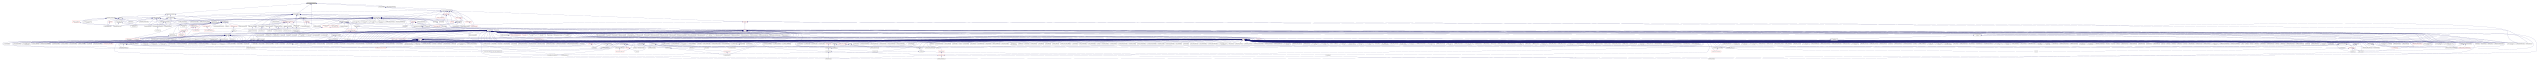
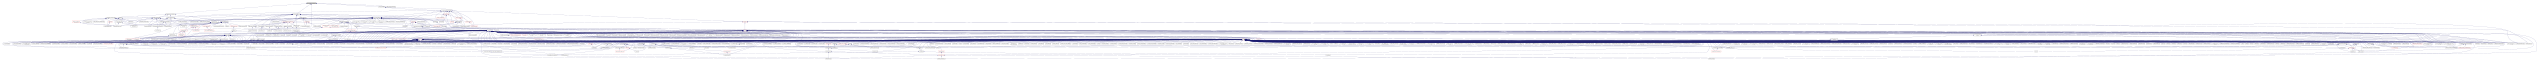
node "hosted_component_namespace.cpp": added
